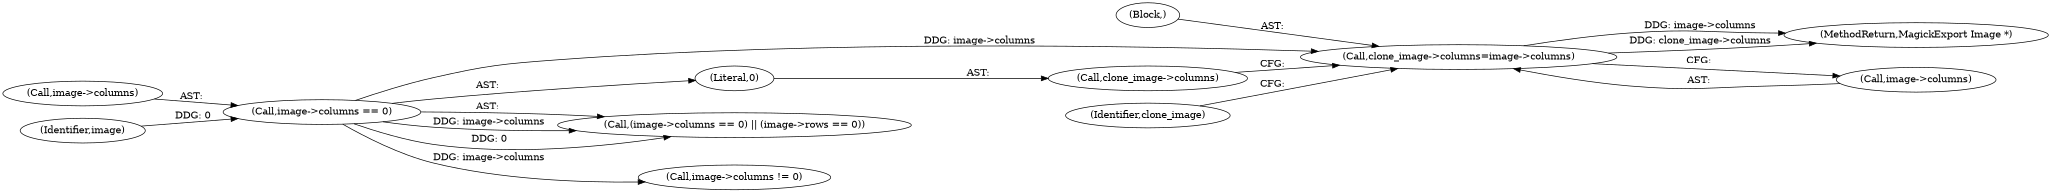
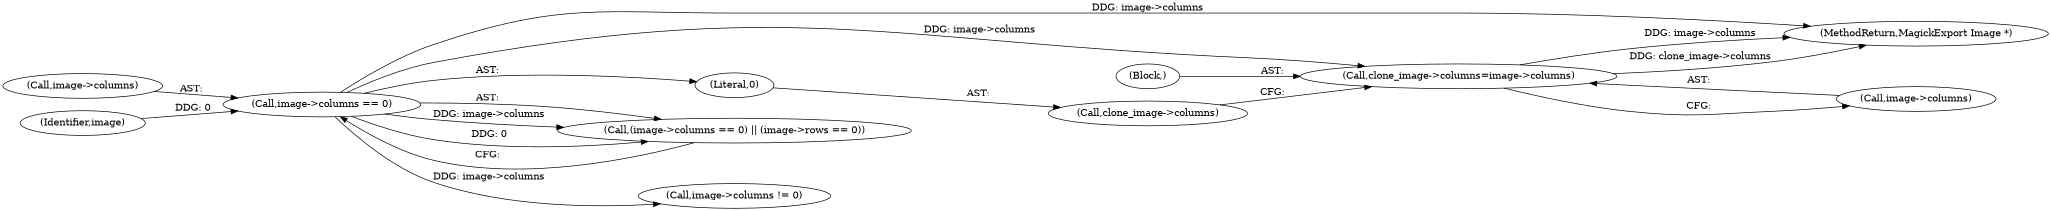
edge "(Call,image->columns == 0)" -> "(MethodReturn,MagickExport Image *)": added, label "DDG: image->columns"
node "(Identifier,clone_image)": removed
edge "(Call,(image->columns == 0) || (image->rows == 0))" -> "(Call,image->columns == 0)": added, label "CFG:"
